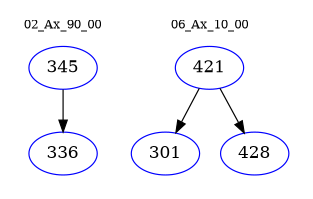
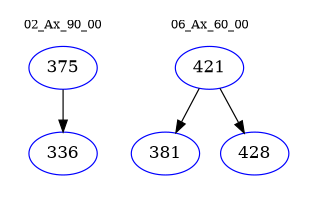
cluster "06_Ax_10_00": label "06_Ax_10_00" -> "06_Ax_60_00"
node "345": label "345" -> "375"
node "301": label "301" -> "381"
